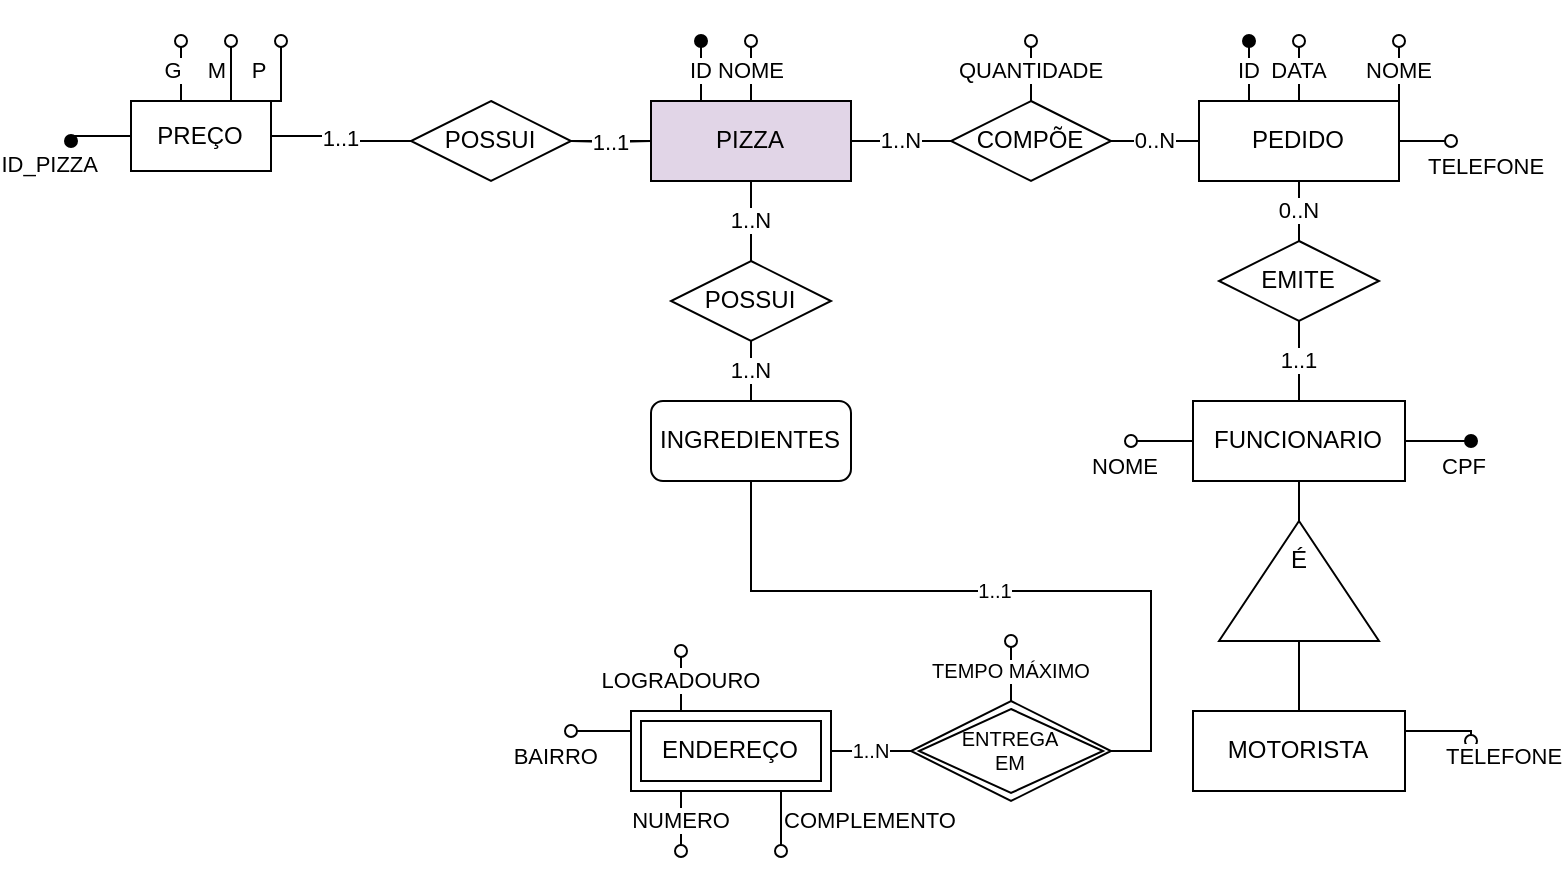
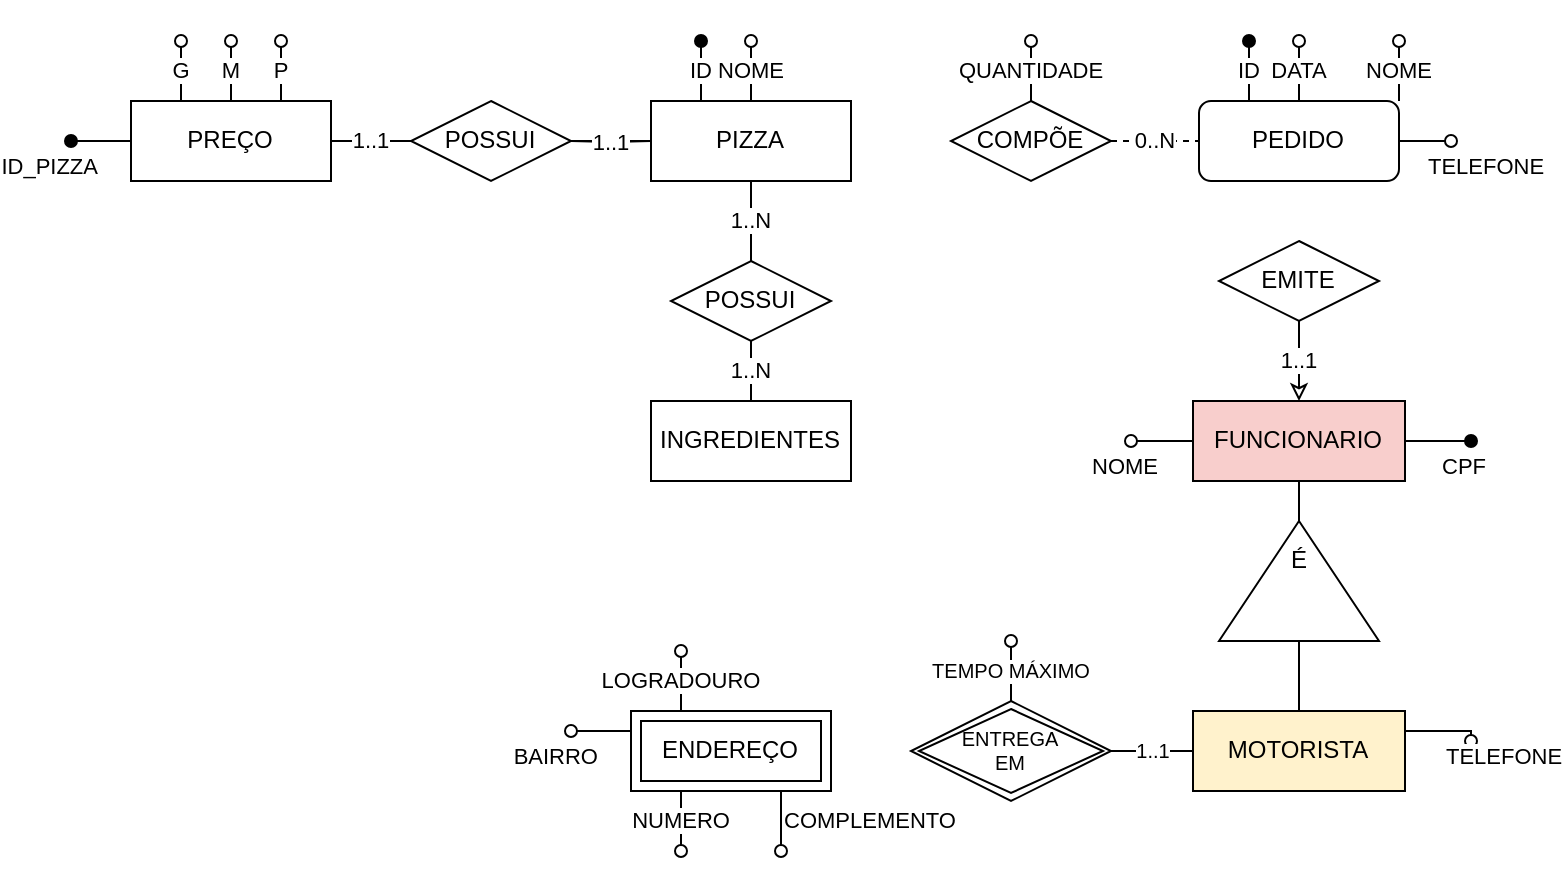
node "PREÇO": size 140x70 -> 200x80
node "PIZZA": fillcolor #e1d5e7 -> #ffffff
edge "PIZZA" -- "COMPÕE": removed, label "1..N"
edge "COMPÕE" -- "PEDIDO": style solid -> dashed
node "PEDIDO": shape rectangle -> rounded rectangle
edge "PEDIDO" -- "EMITE": removed, label "0..N"
edge "EMITE" -- "FUNCIONARIO": arrowhead none -> classic
node "INGREDIENTES": shape rounded rectangle -> rectangle
node "FUNCIONARIO": fillcolor #ffffff -> #f8cecc
edge "INGREDIENTES" -- "ENTREGA EM": now "MOTORISTA" -- "ENTREGA EM"
edge "ENDEREÇO" -- "ENTREGA EM": removed, label "1..N"
node "MOTORISTA": fillcolor #ffffff -> #fff2cc
